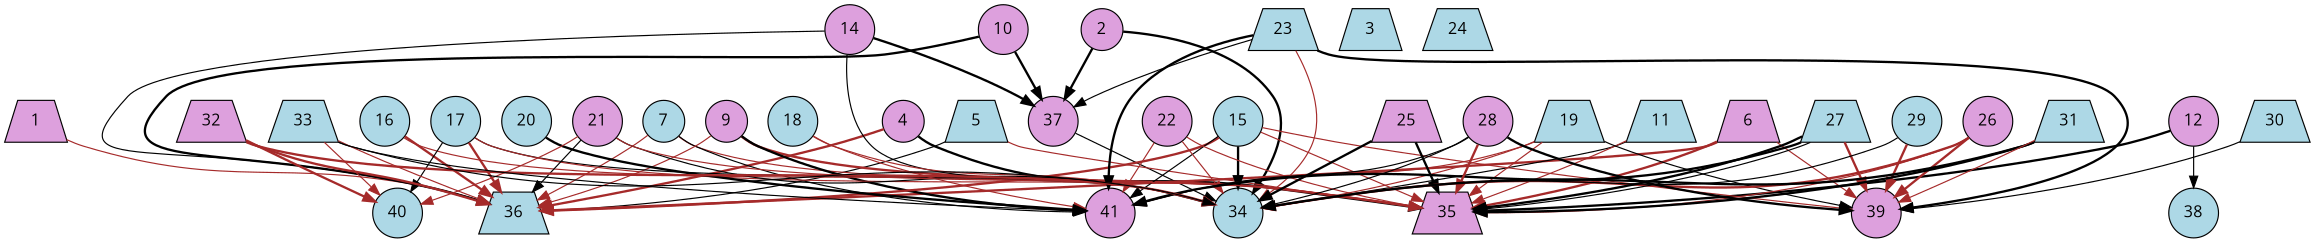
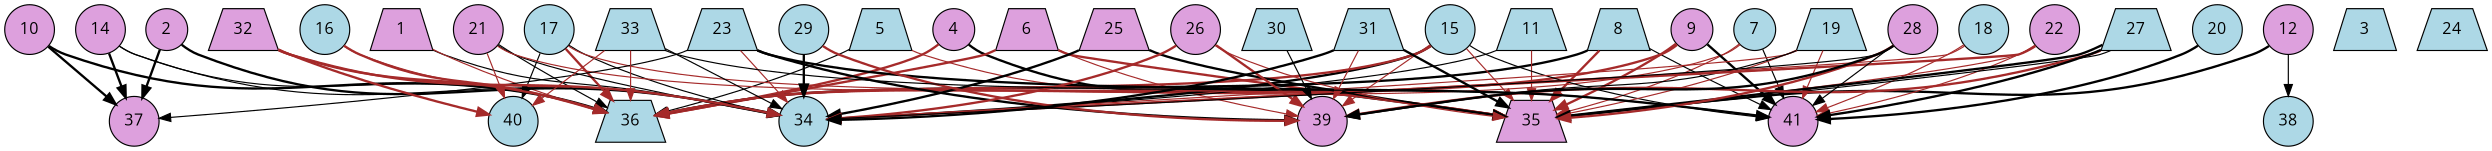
node "8": added
edge "37" -> "34": now "1" -> "34"
edge "22" -> "34": style solid -> bold
edge "9" -> "36": style solid -> bold
edge "29" -> "34": style solid -> bold
